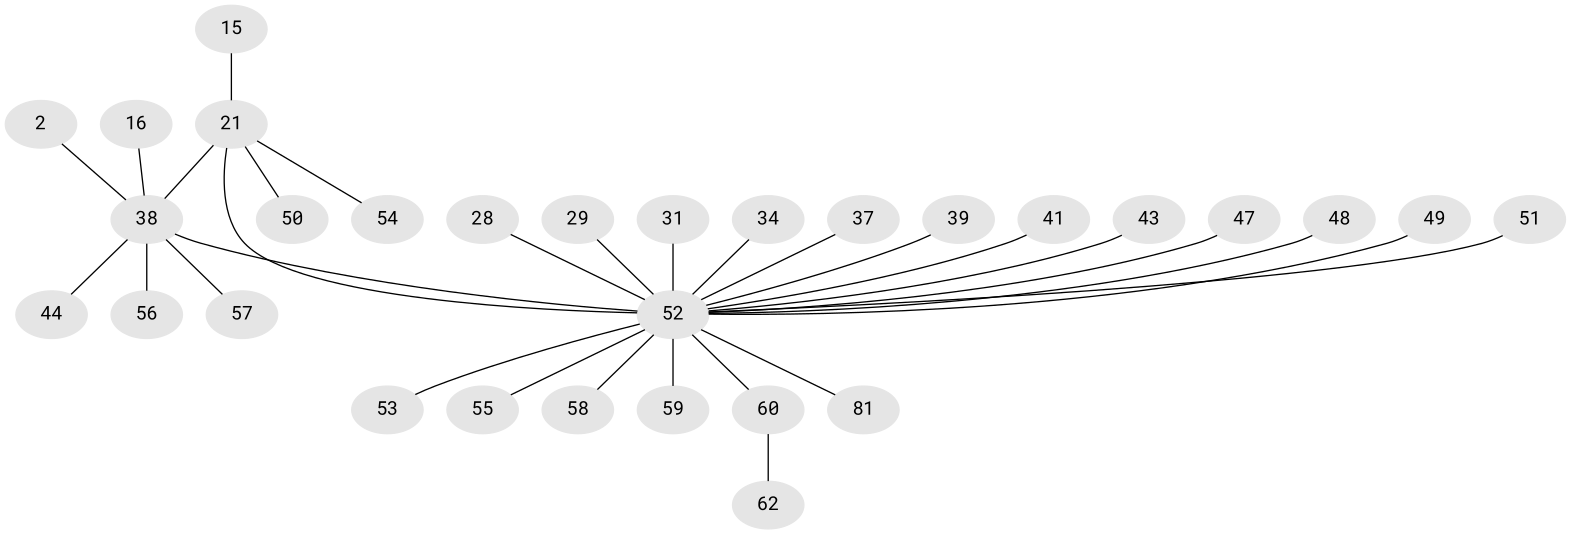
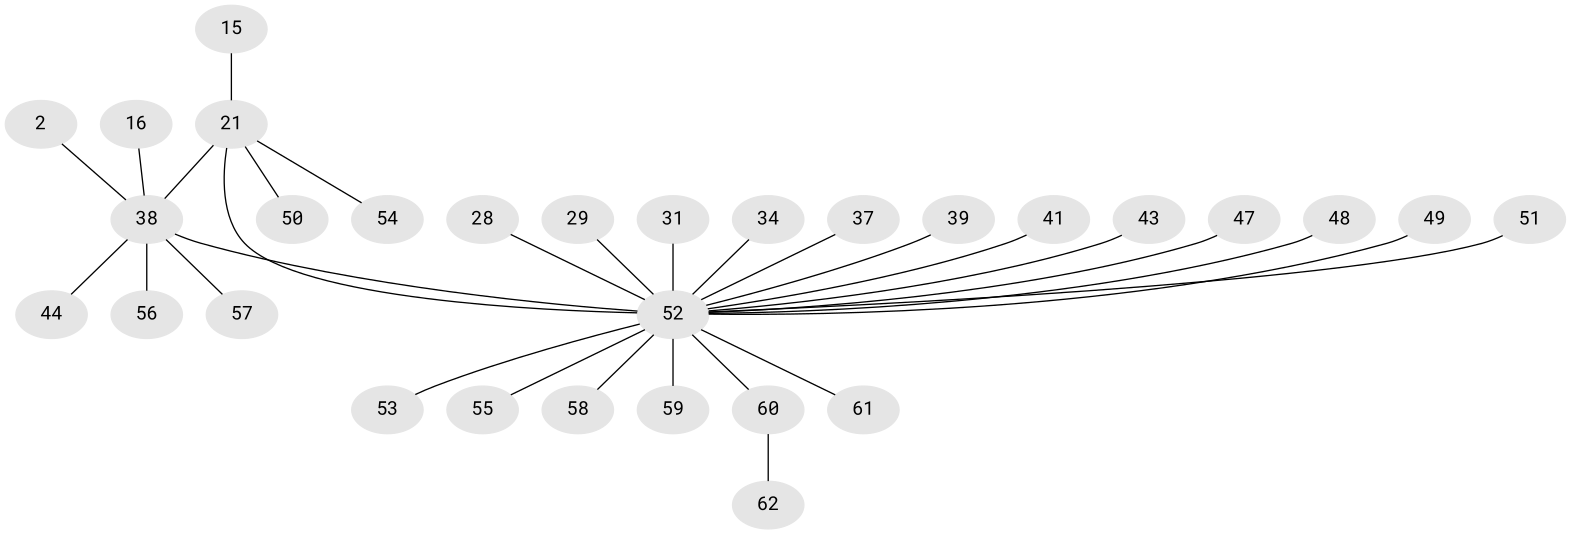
node "81": label "81" -> "61"
